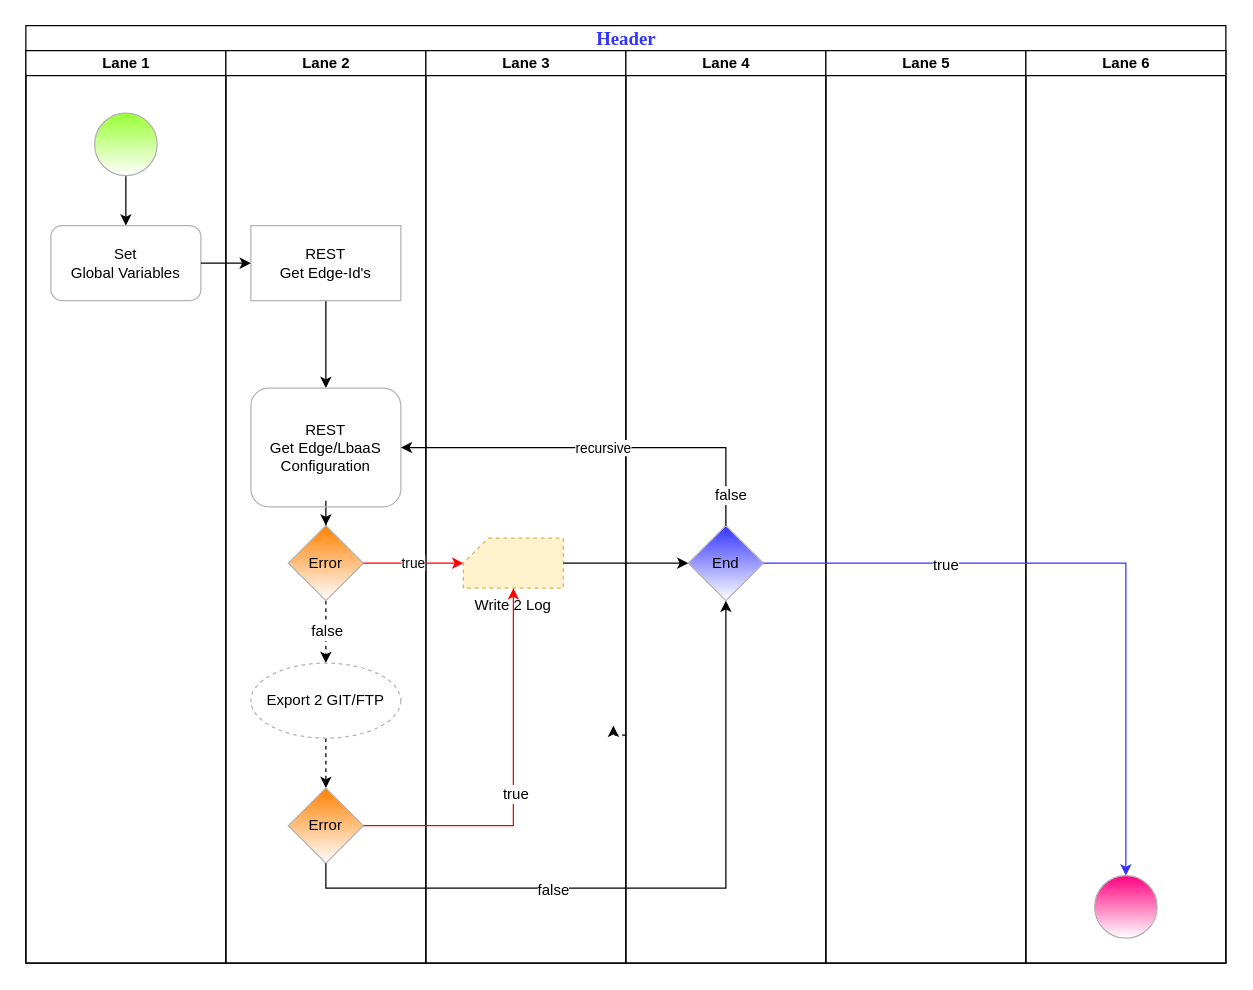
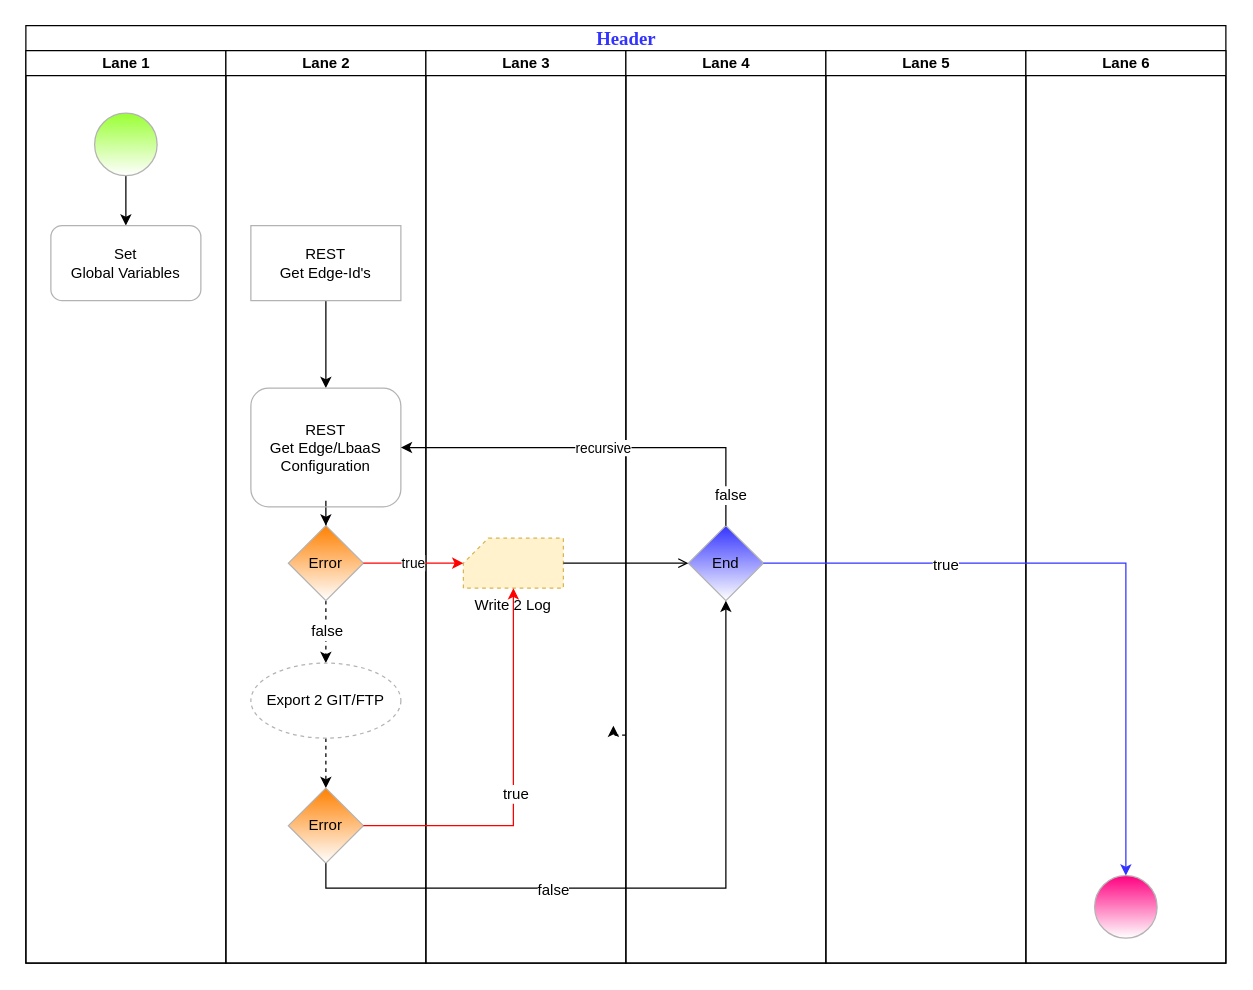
edge "Set Global Variables" -> "REST Get Edge-Id's": removed
edge "Write 2 Log" -> "End": arrowhead classic -> open
